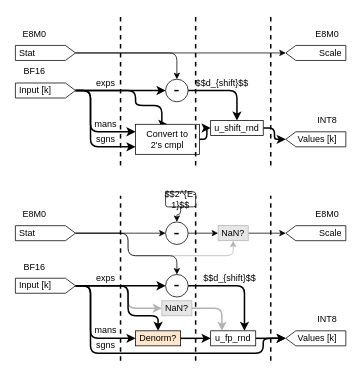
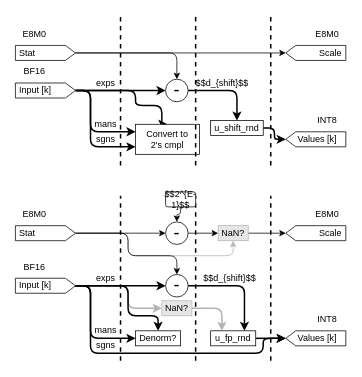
edge "Convert to 2's cmpl" -> "u_shift_rnd": removed
node "Denorm?": fillcolor #ffe6cc -> #ffffff
edge "Denorm?" -> "u_fp_rnd": removed
